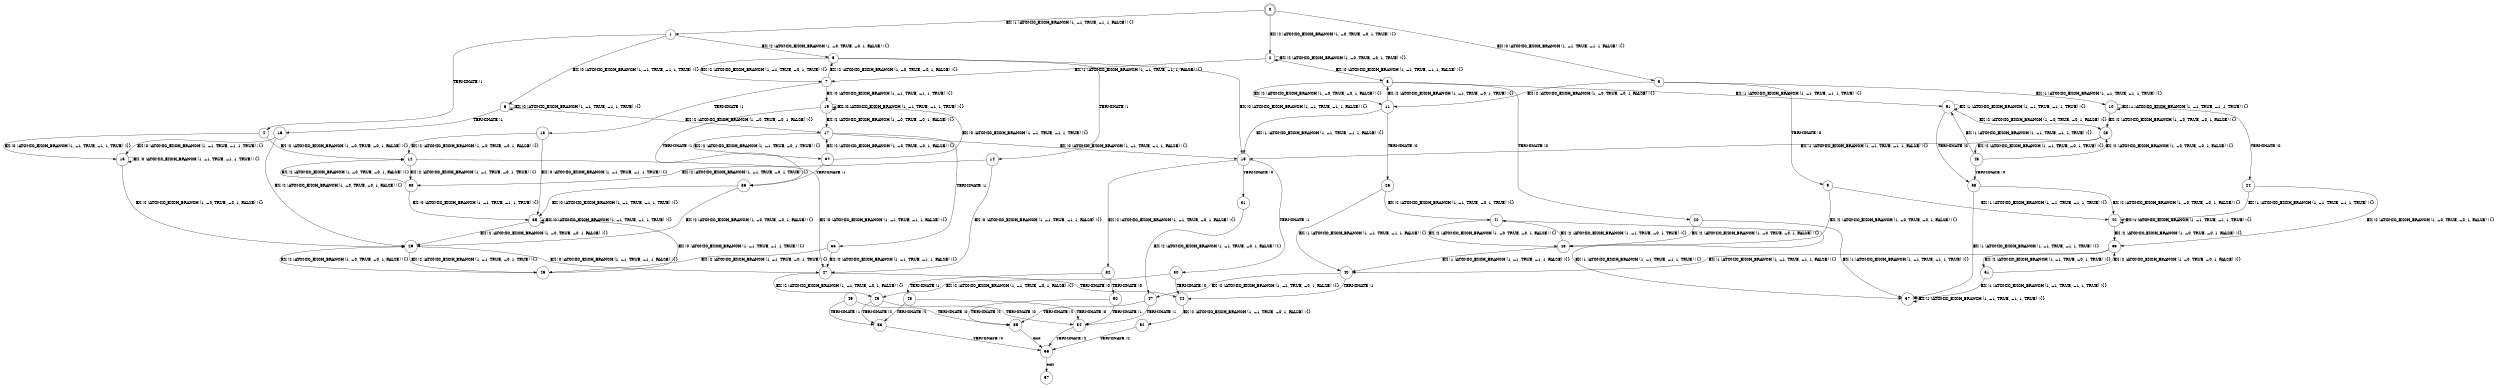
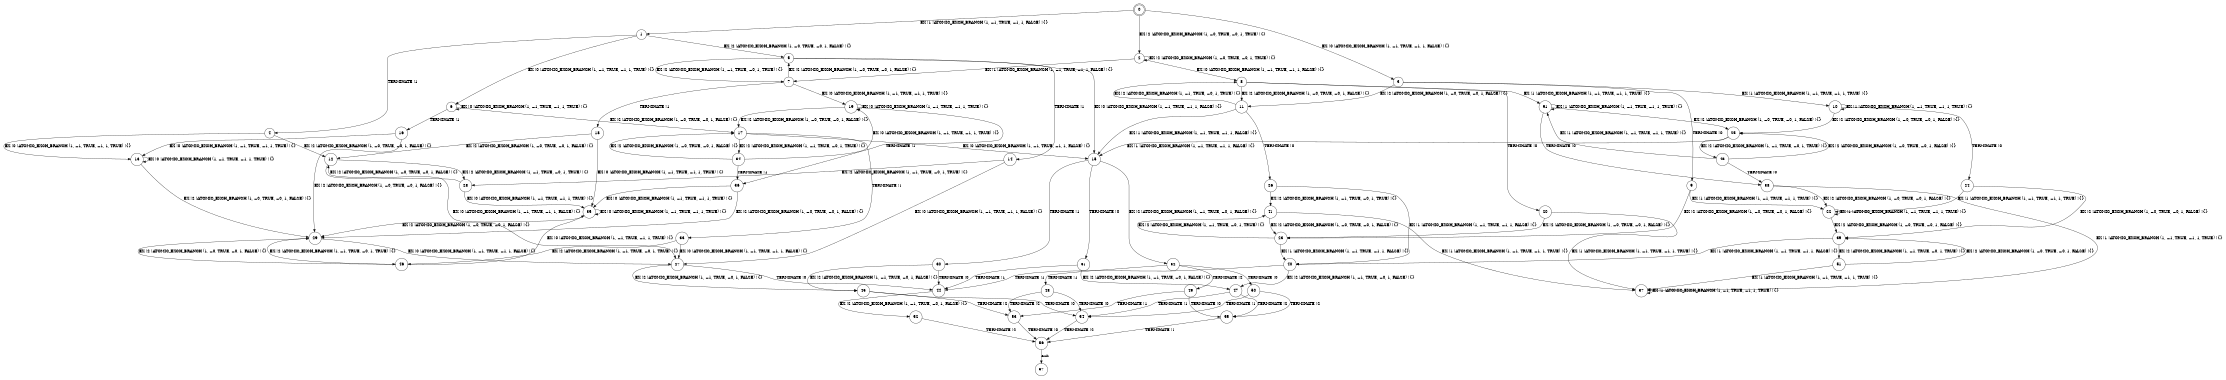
node "98": label "98" -> "28"
edge "31" -> "44": added, label "TERMINATE !1"
edge "32" -> "49": added, label "TERMINATE !2"
edge "55" -> "56": label "exit" -> "TERMINATE !1"
